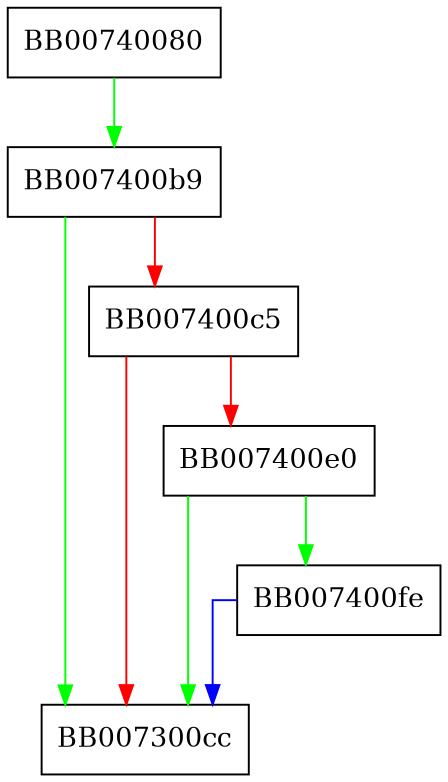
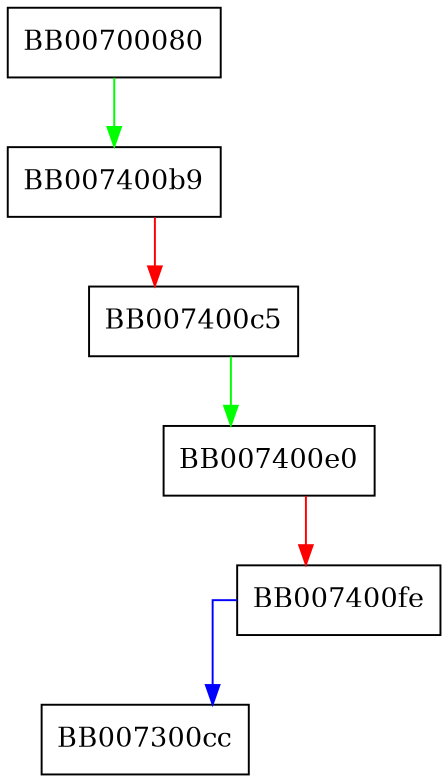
node "BB00740080": label "BB00740080" -> "BB00700080"
edge "BB007400c5" -> "BB007400e0": color red -> green
edge "BB007400b9" -> "BB007300cc": removed
edge "BB007400c5" -> "BB007300cc": removed
edge "BB007400e0" -> "BB007400fe": color green -> red
edge "BB007400e0" -> "BB007300cc": removed
